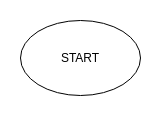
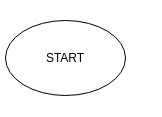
node "START": moved (81, 58) -> (66, 58)
